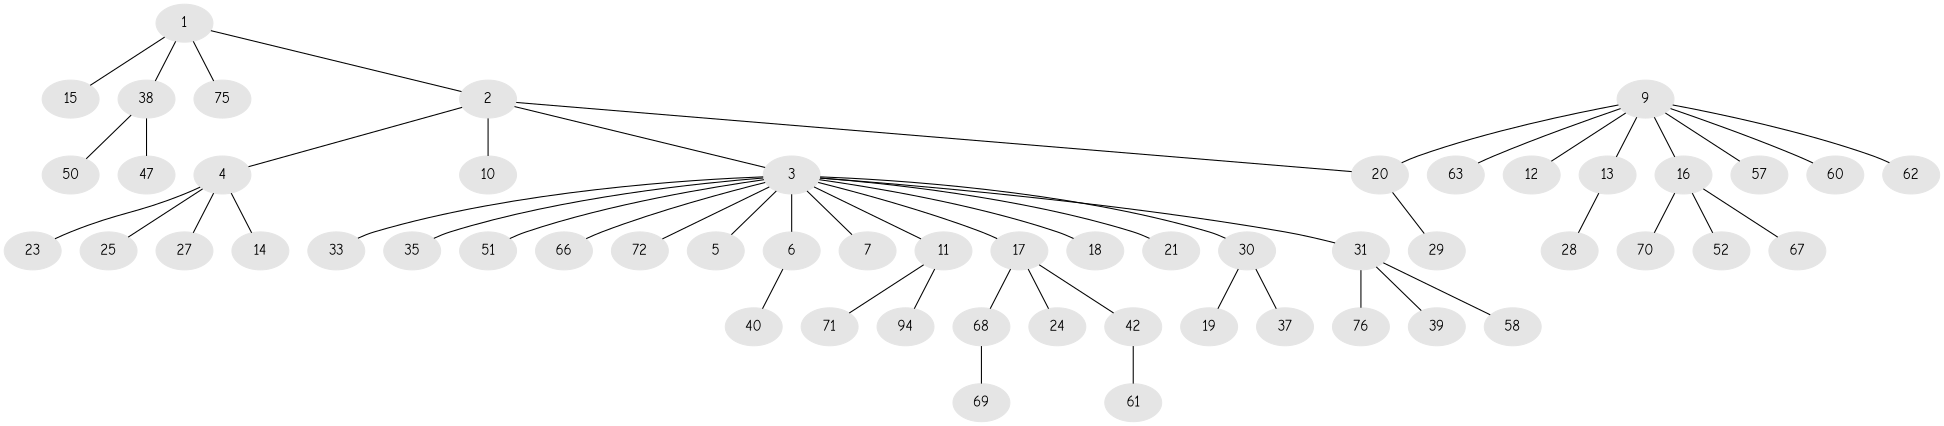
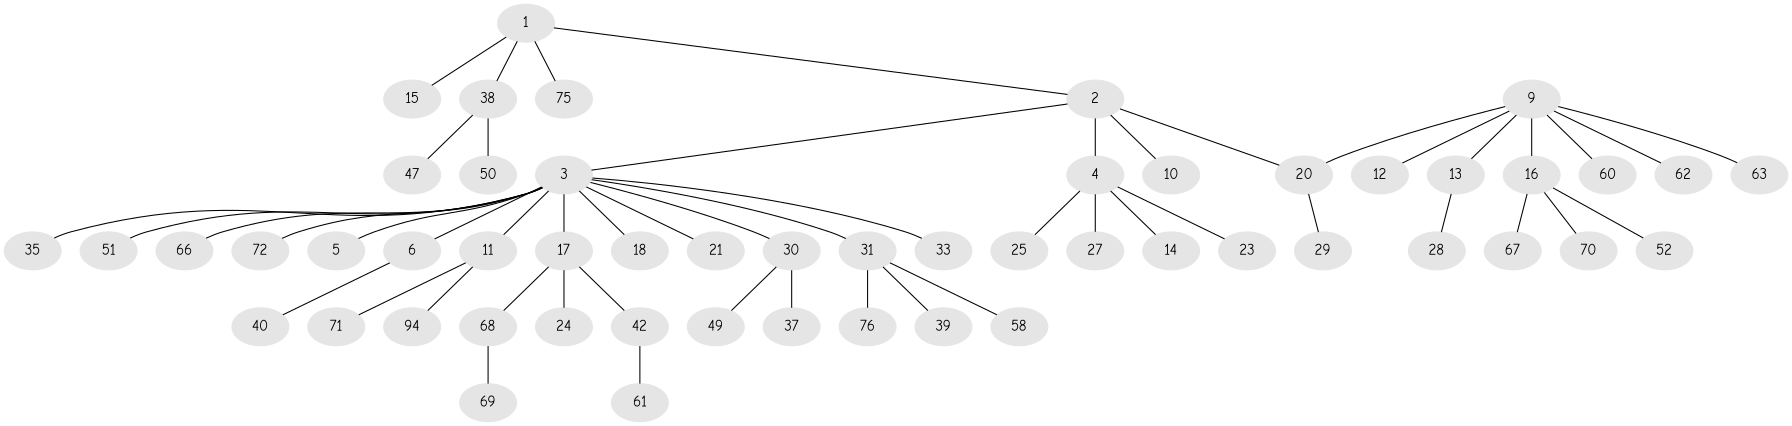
node "57": removed
node "7": removed
node "19": label "19" -> "49"
